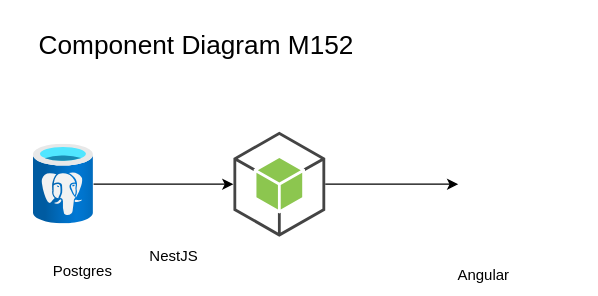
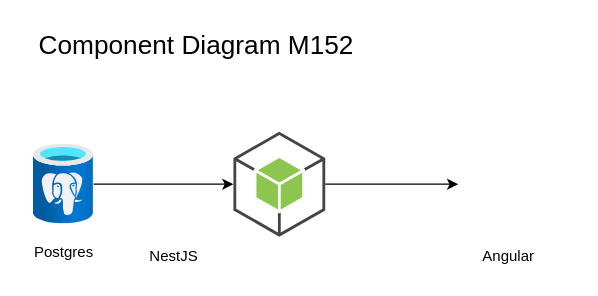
node "Postgres": moved (82, 272) -> (63, 253)
node "Angular": moved (483, 276) -> (508, 257)
